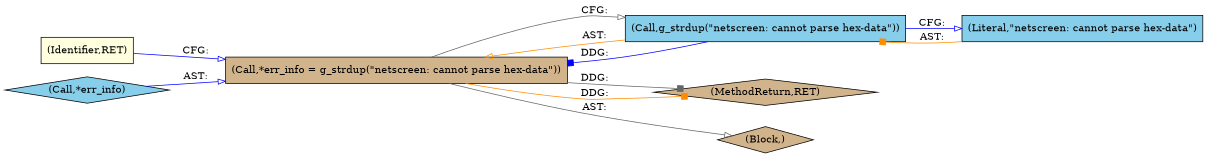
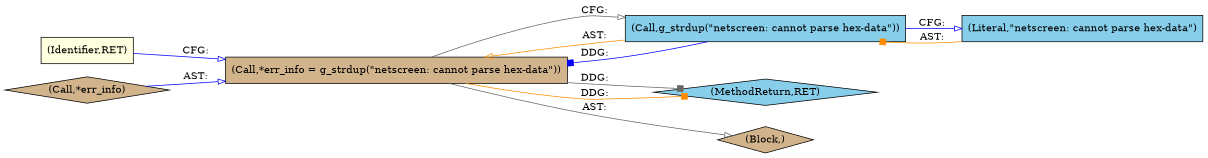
node "(Call,*err_info)": fillcolor skyblue -> tan
node "(MethodReturn,RET)": fillcolor tan -> skyblue
